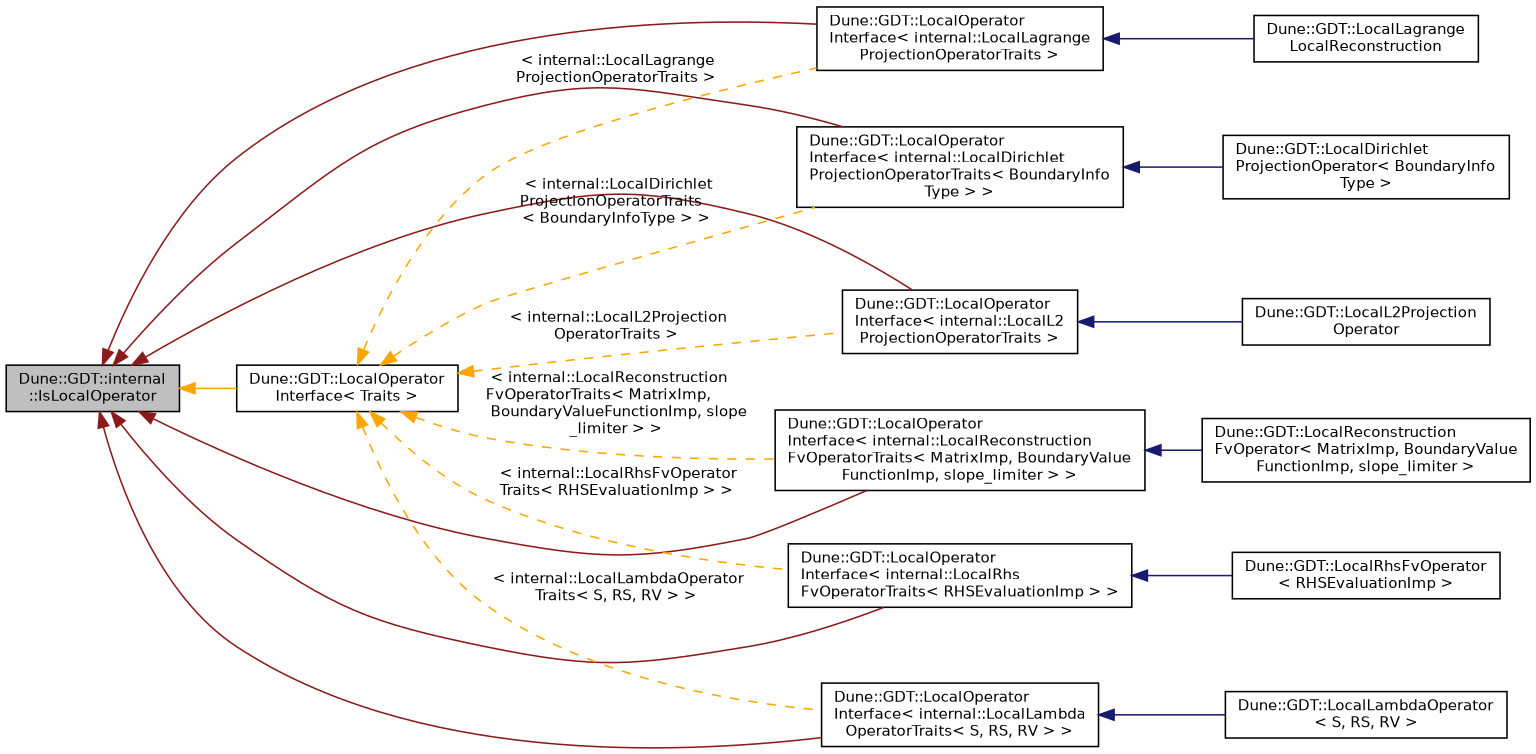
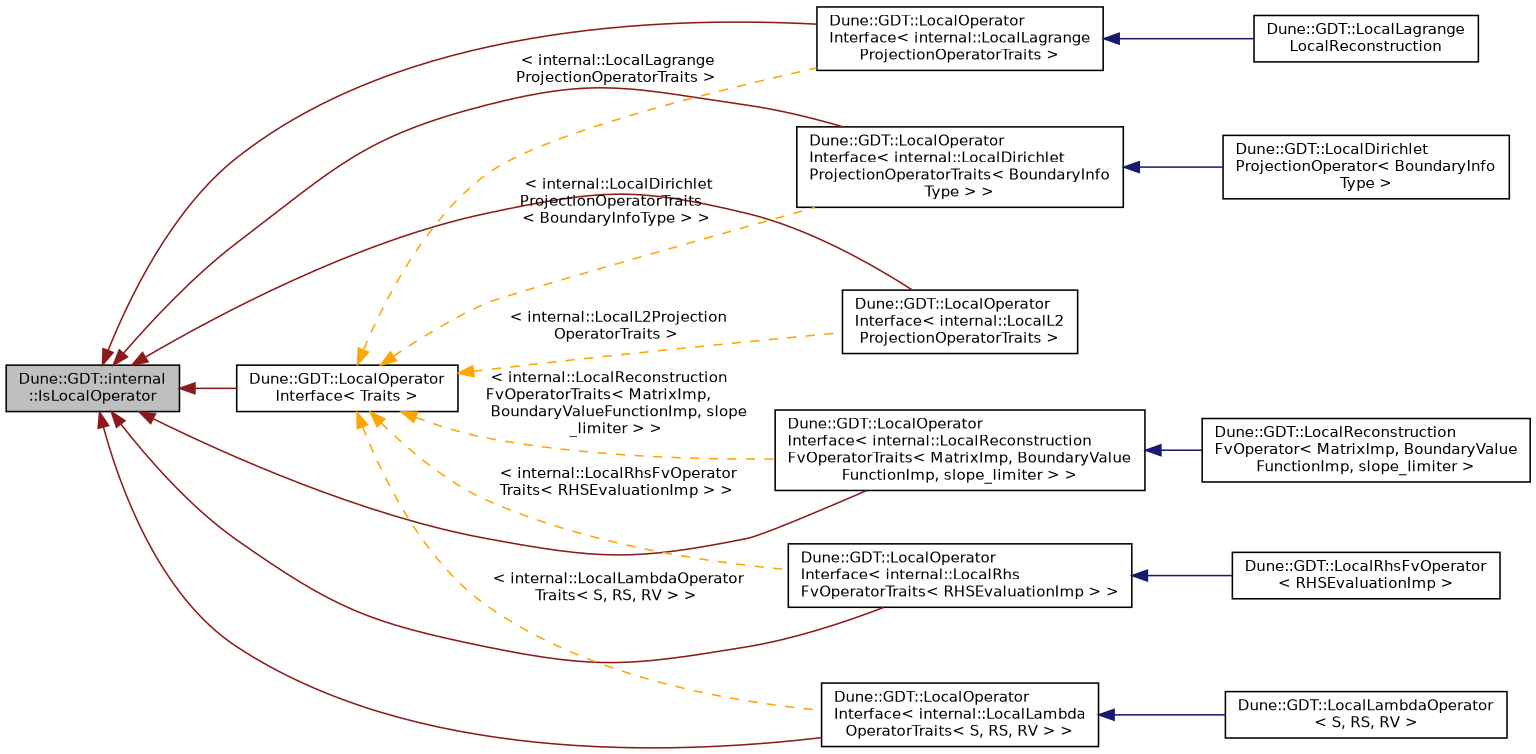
node "Dune::GDT::LocalL2Projection Operator": removed
edge "Dune::GDT::LocalOperator Interface< Traits >" -> "Dune::GDT::internal ::IsLocalOperator": color orange -> firebrick4
